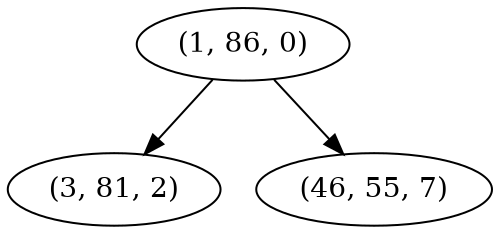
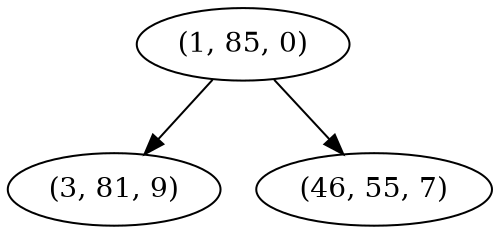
node "(1, 86, 0)": label "(1, 86, 0)" -> "(1, 85, 0)"
node "(3, 81, 2)": label "(3, 81, 2)" -> "(3, 81, 9)"
